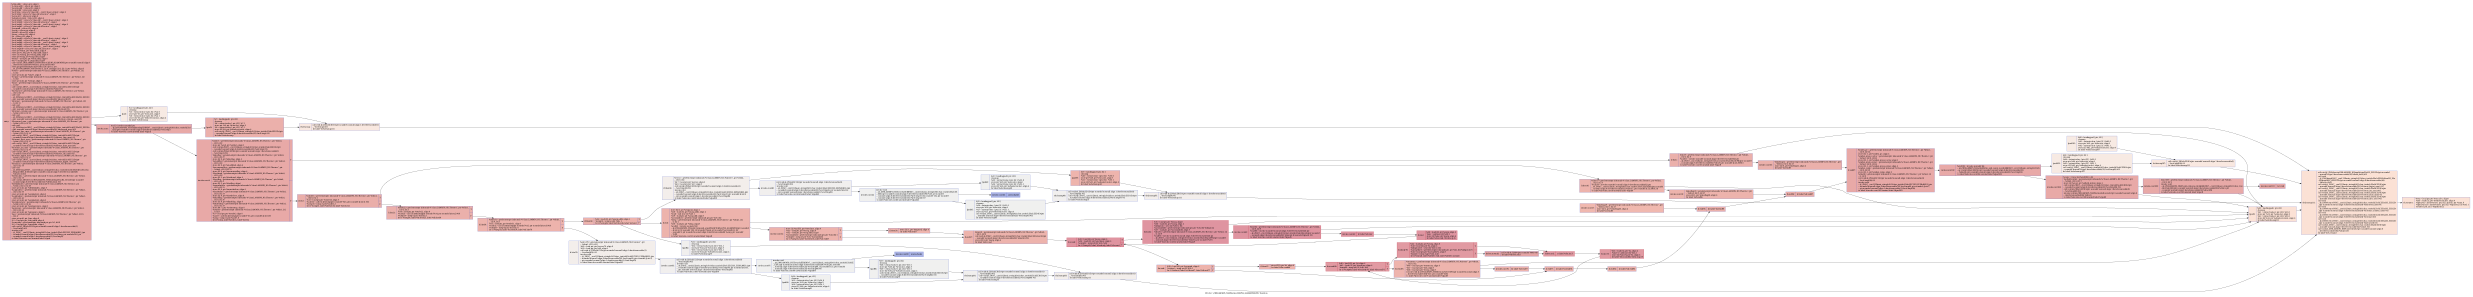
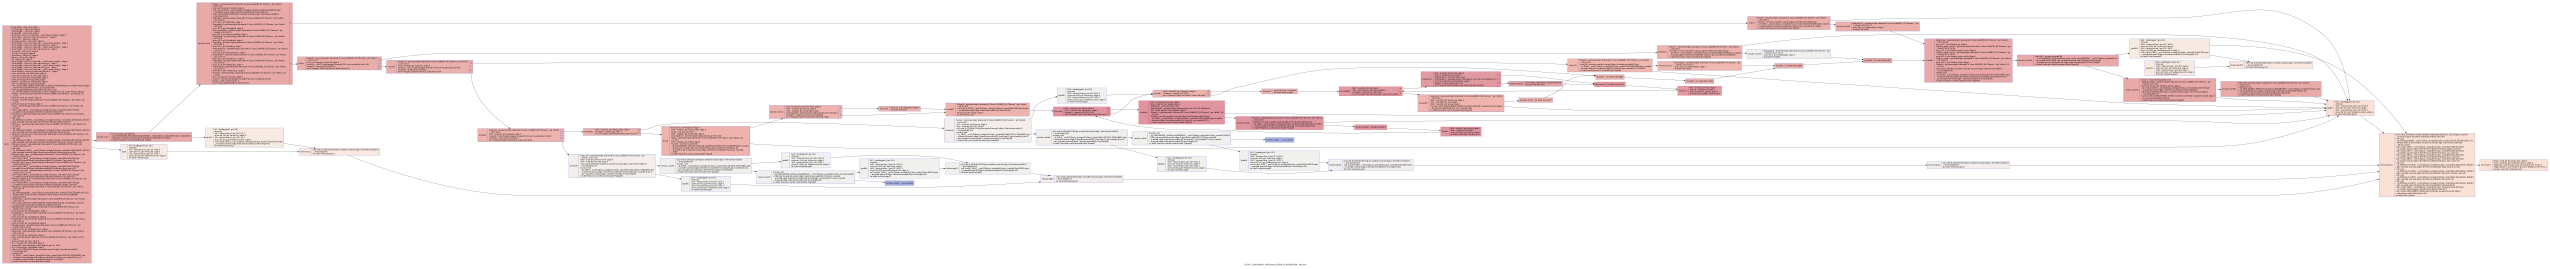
node "entry:": text "%field = alloca i32, align 4" -> "%nvalues = alloca i32, align 4"
node "if.then25:": added
node "lpad3:": fillcolor #d24b4070 -> #eed0c070
edge "ehcleanup107:" -> "ehcleanup111:": now "lpad103:" -> "ehcleanup111:"
node "lpad39:": fillcolor #d8564670 -> #e0dbd870
node "invoke.cont108:": text "invoke void" -> "argindex void"
node "invoke.cont110:": removed
edge "lpad39:" -> "ehcleanup50:": now "lpad39:" -> "for.end:"
node "invoke.cont18:": fillcolor #d6524470 -> #e0dbd870
edge "if.then34:" -> "lpad82:": now "if.else78:" -> "lpad82:"
